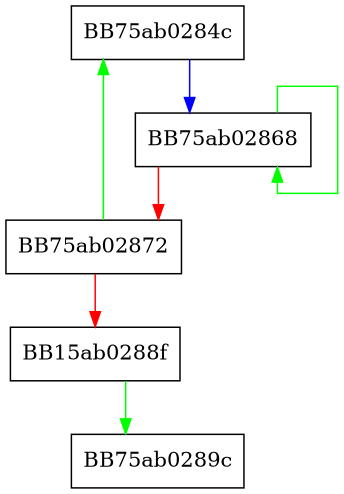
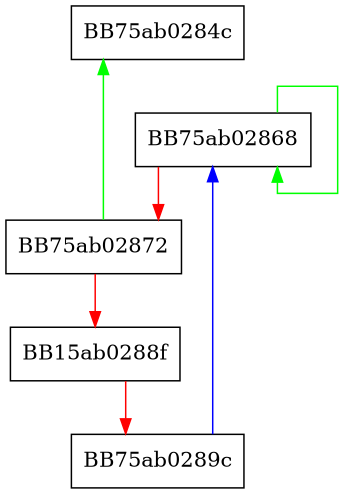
edge "BB75ab0284c" -> "BB75ab02868": now "BB75ab0289c" -> "BB75ab02868"
edge "BB15ab0288f" -> "BB75ab0289c": color green -> red
